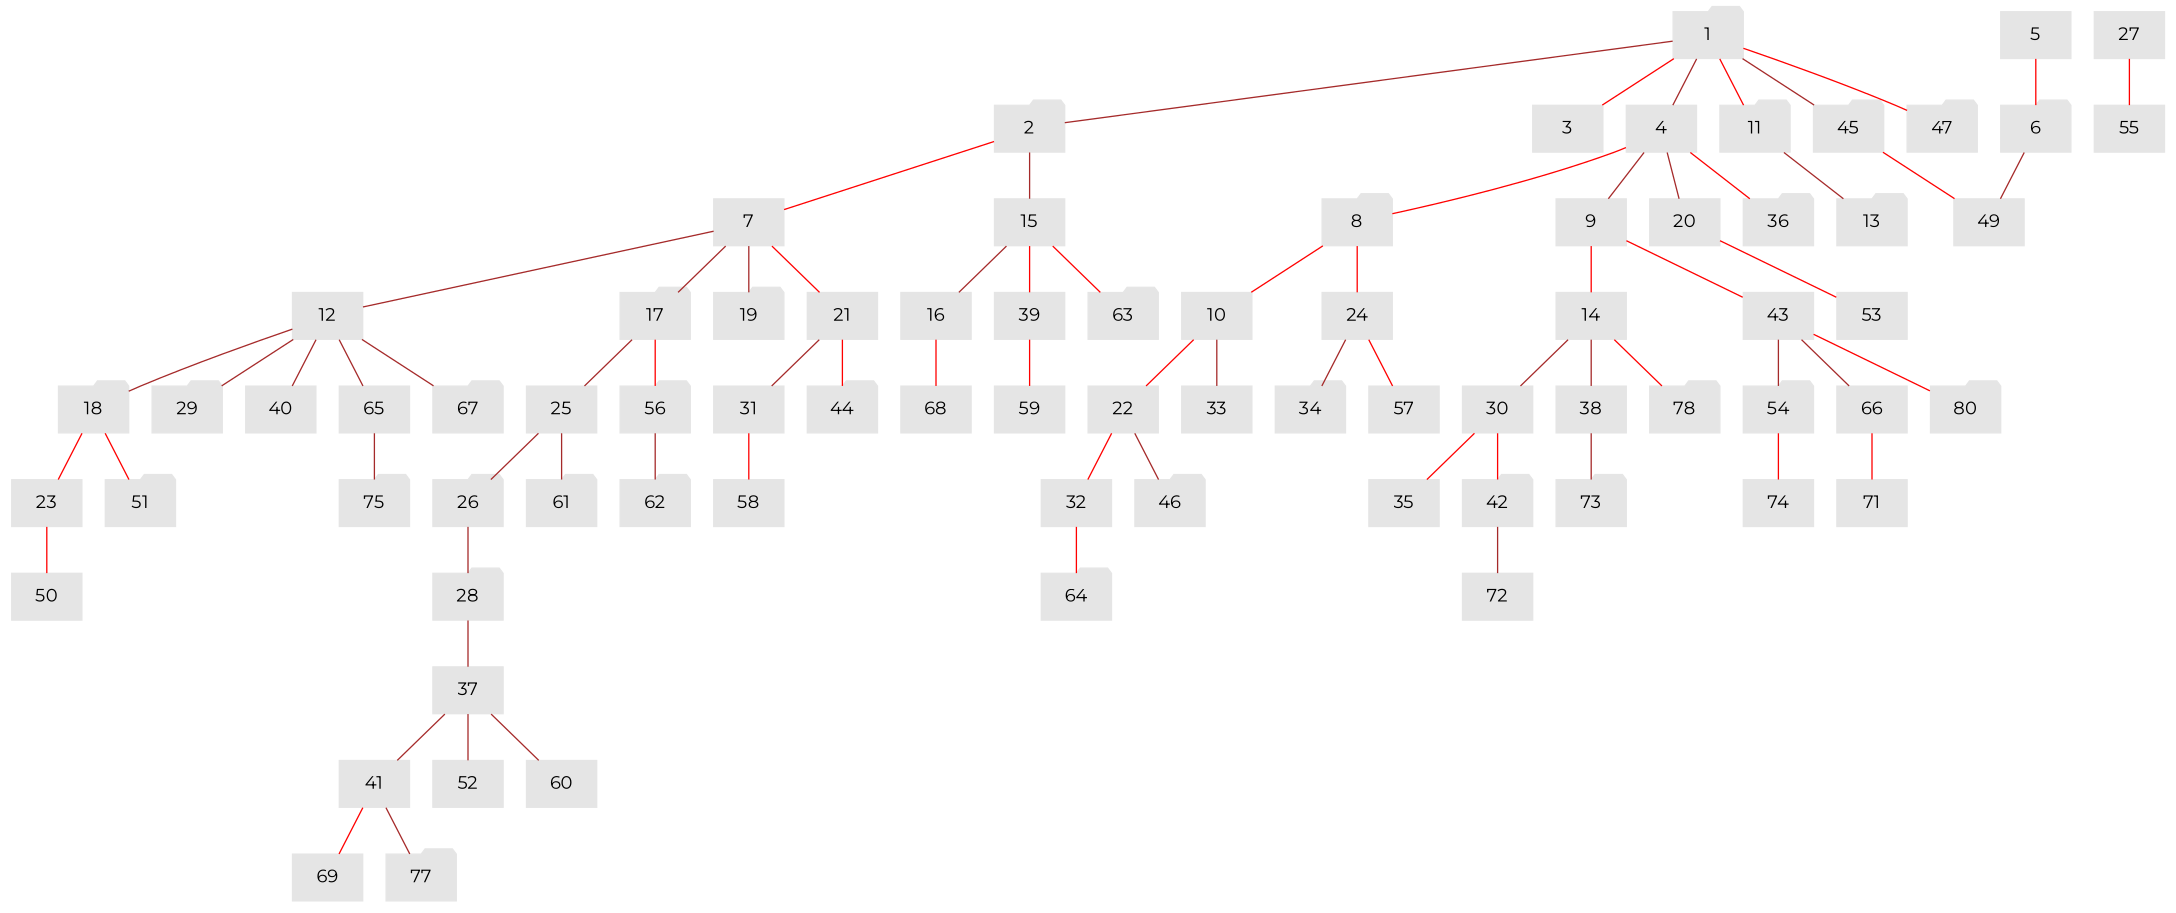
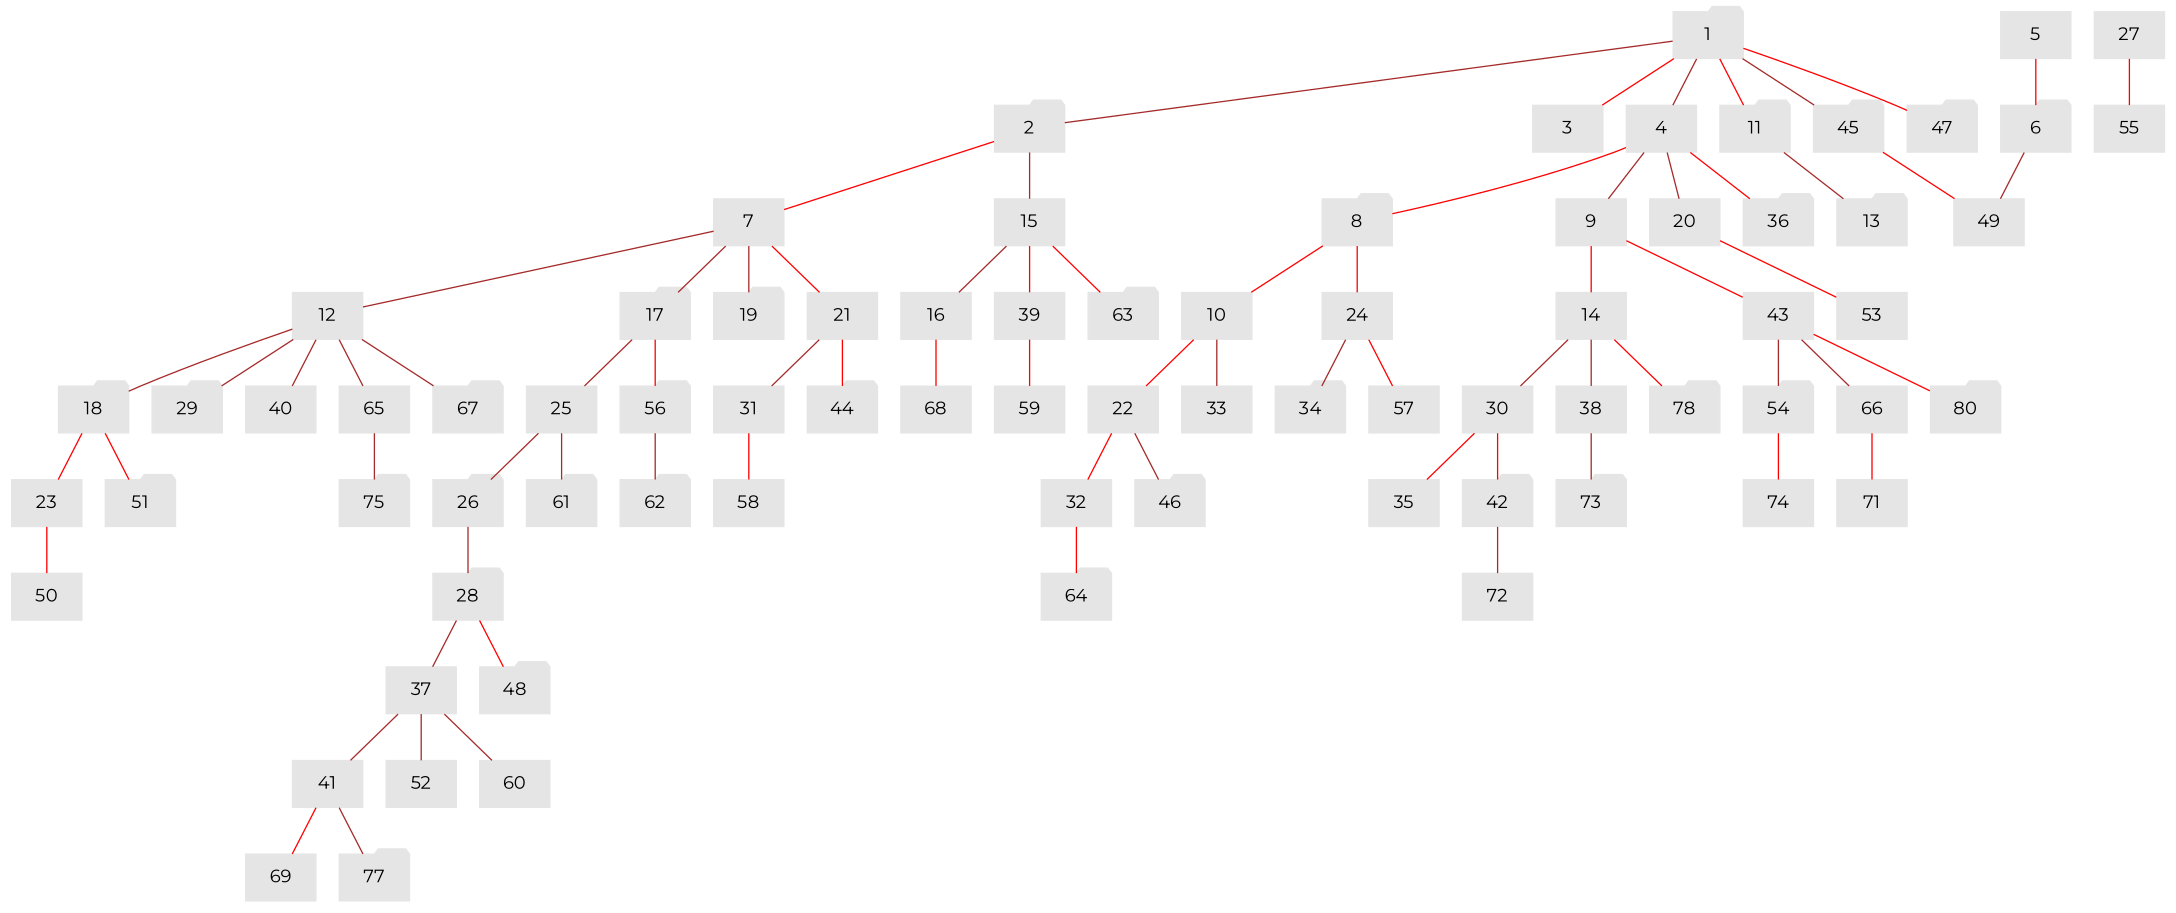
node "48": added
